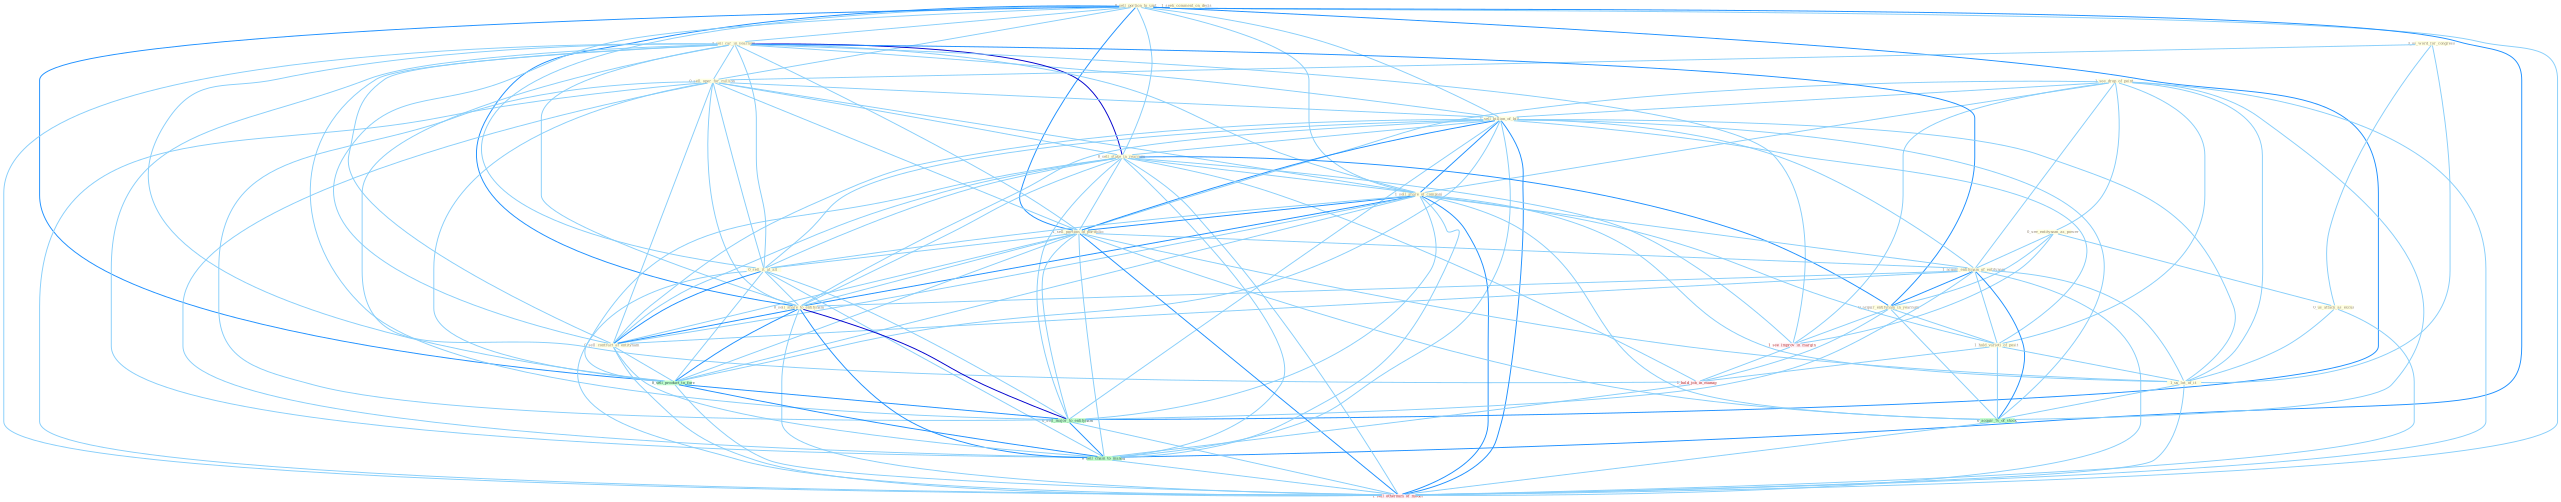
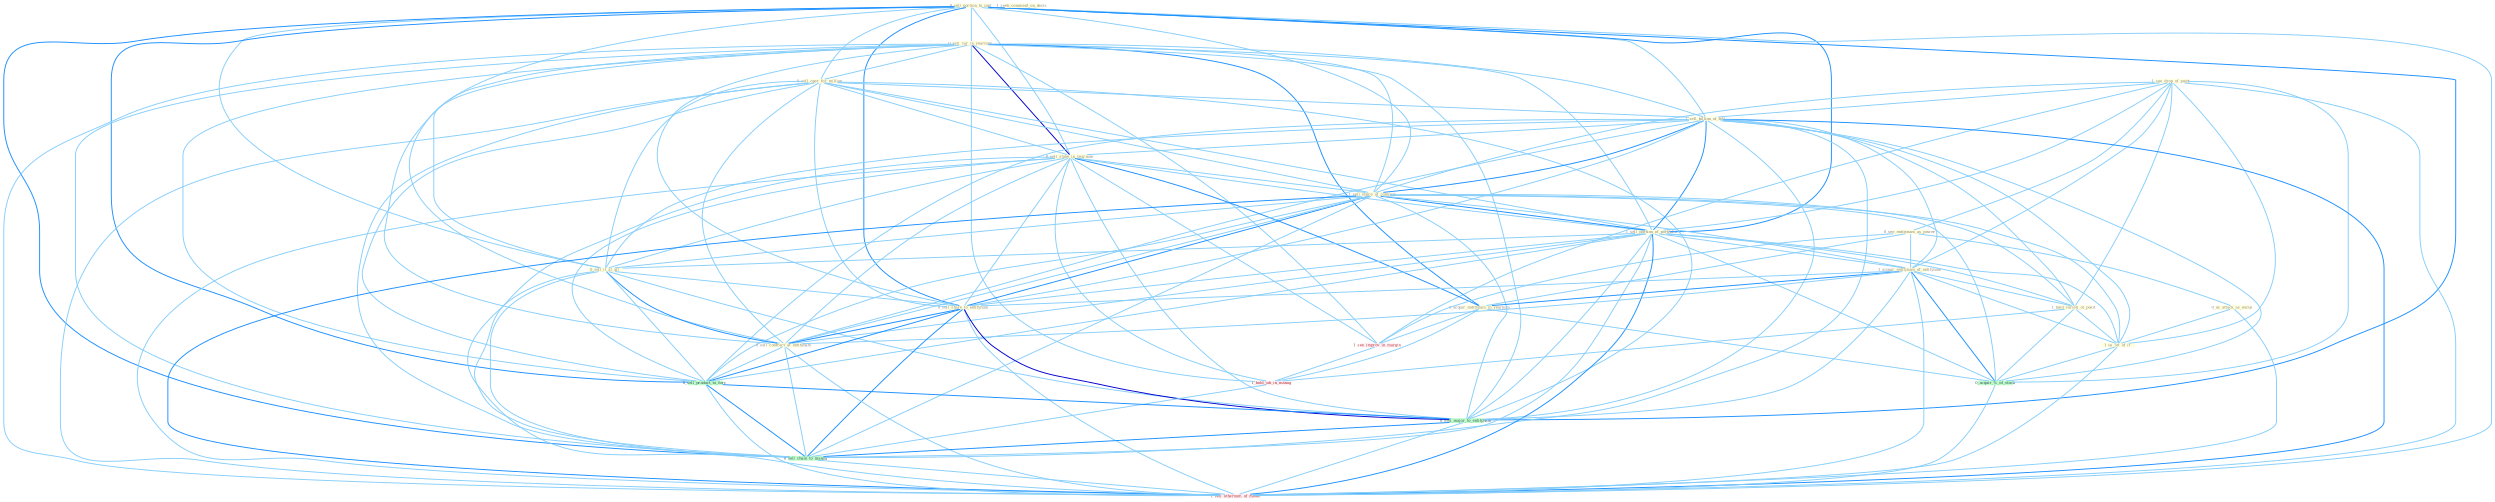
node "0_us_word_for_congress": removed
edge "0_acquir_entitynam_in_yearnum" -- "1_hold_varieti_of_posit": now "1_sell_portion_of_portfolio" -- "1_hold_varieti_of_posit"
